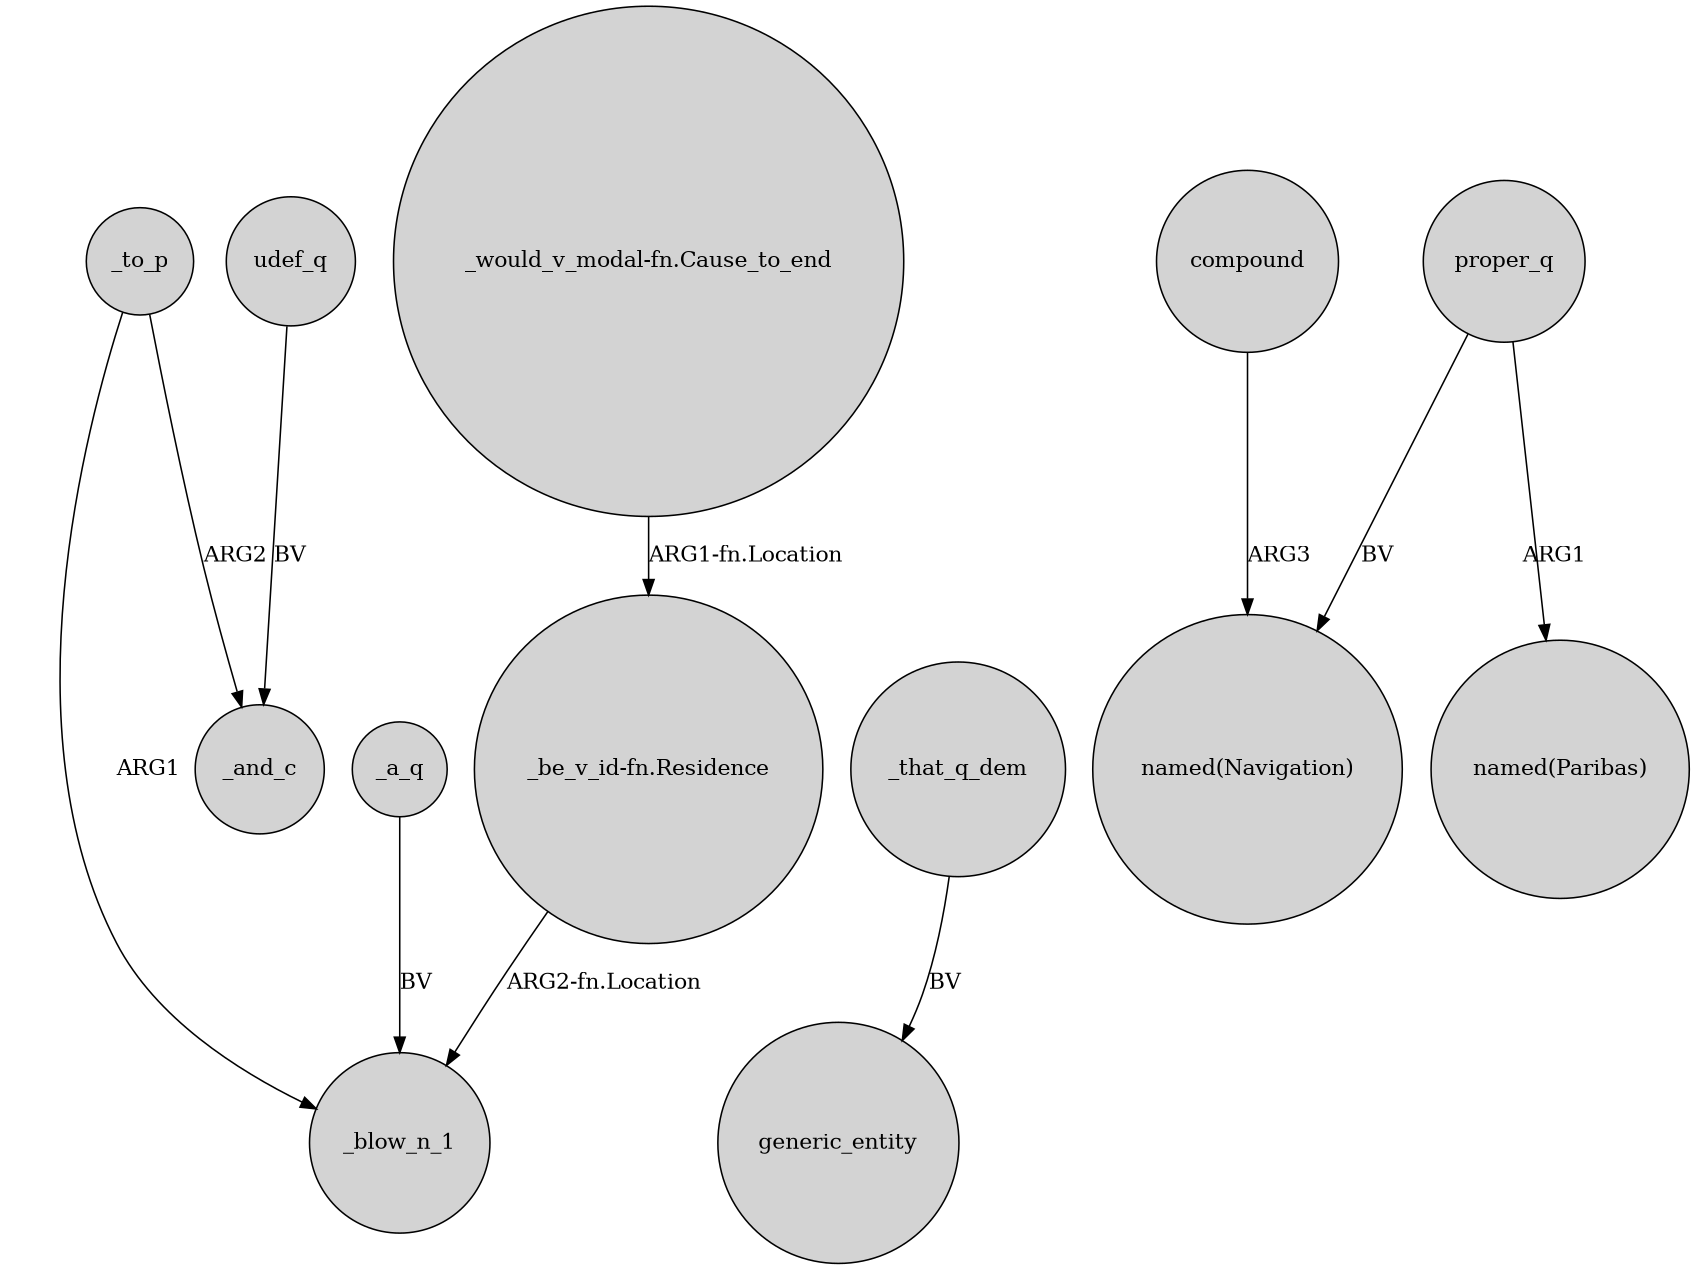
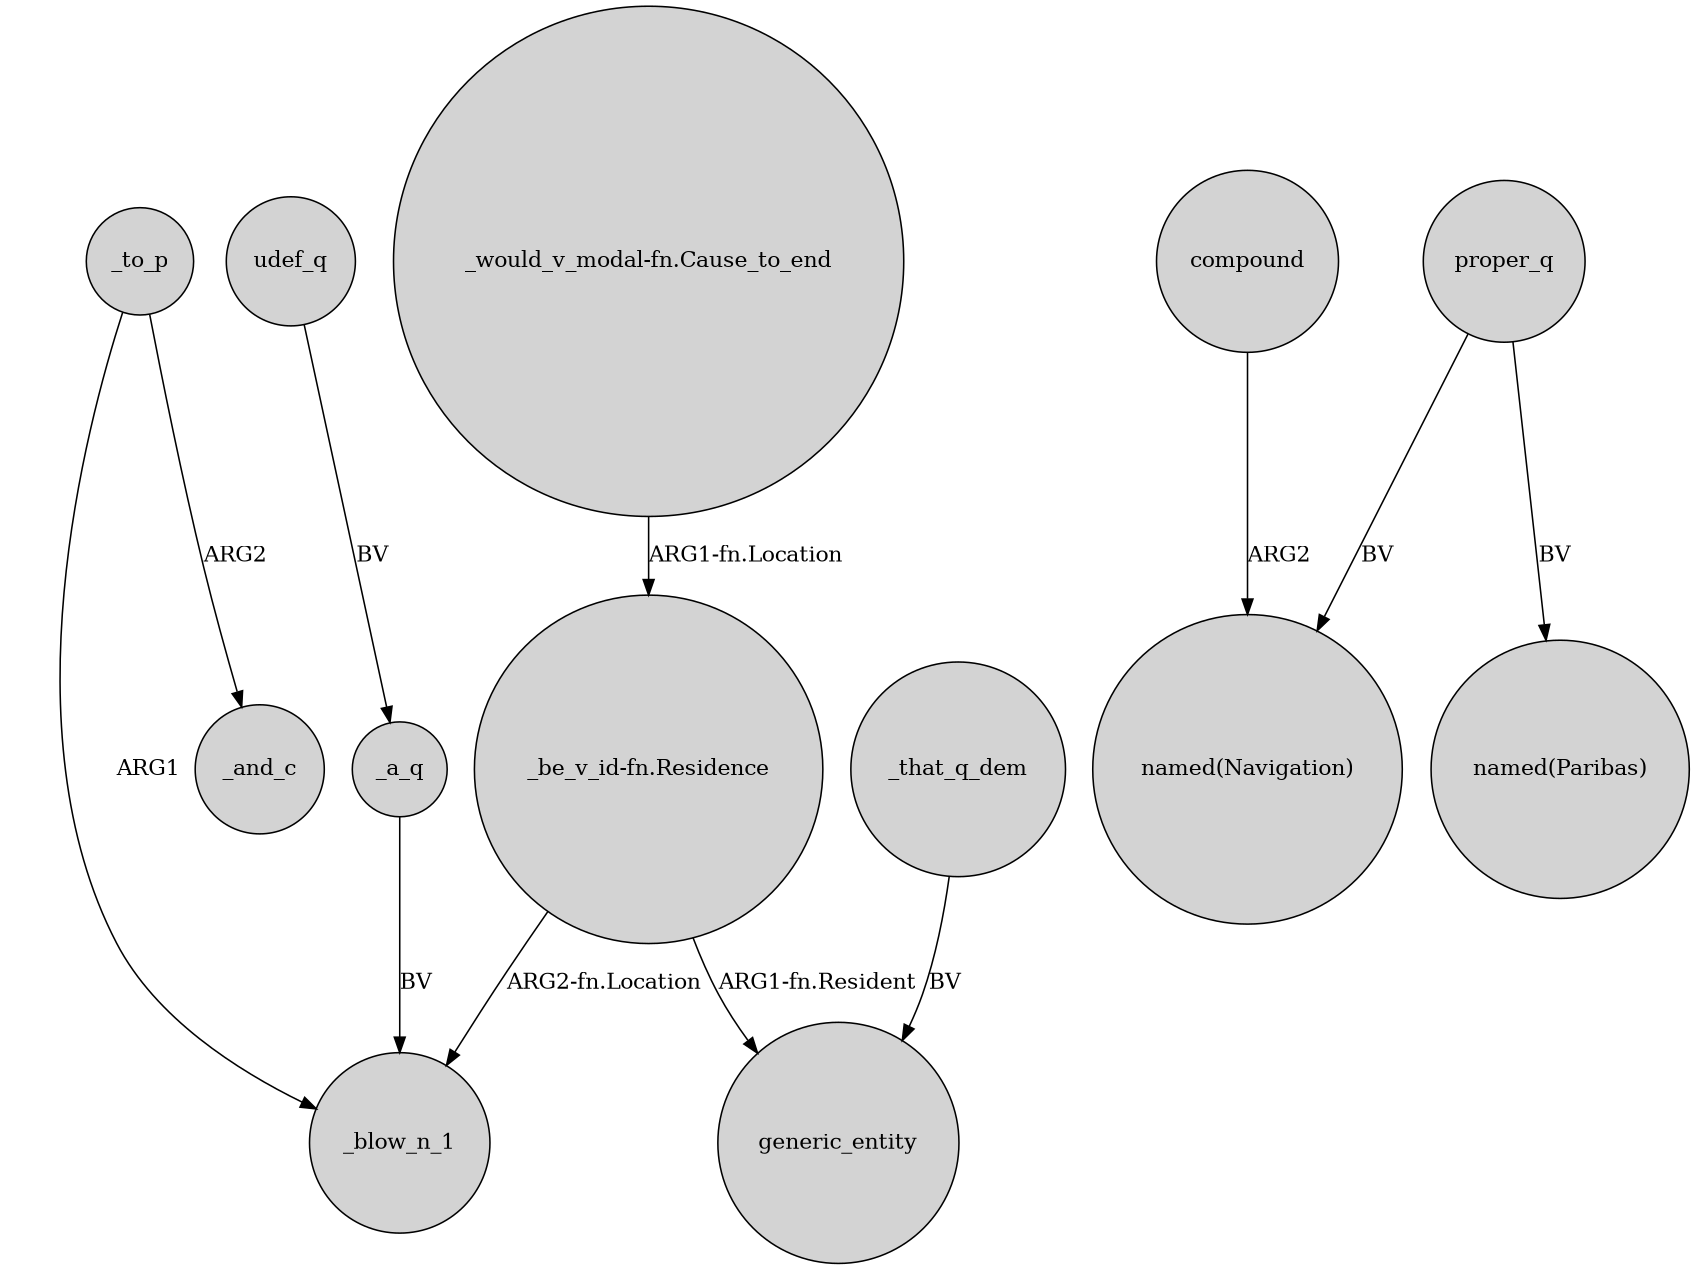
edge "udef_q" -> "_and_c": now "udef_q" -> "_a_q"
edge "compound" -> "named(Navigation)": label "ARG3" -> "ARG2"
edge "proper_q" -> "named(Paribas)": label "ARG1" -> "BV"
edge "_be_v_id-fn.Residence" -> "generic_entity": added, label "ARG1-fn.Resident"
